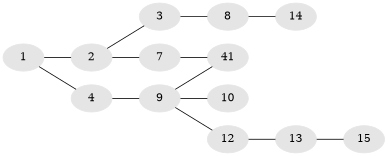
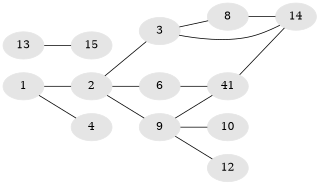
edge "14" -- "3": added
edge "14" -- "41": added
node "7": label "7" -> "6"
edge "4" -- "9": now "2" -- "9"
edge "12" -- "13": removed
